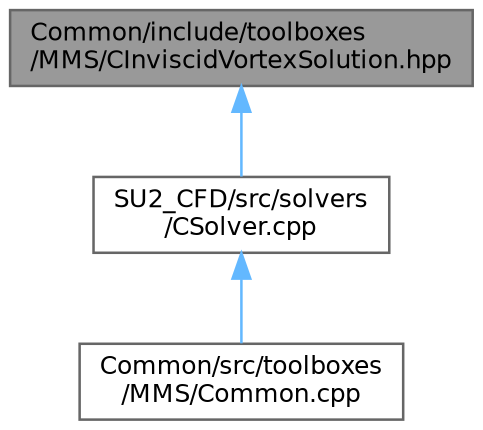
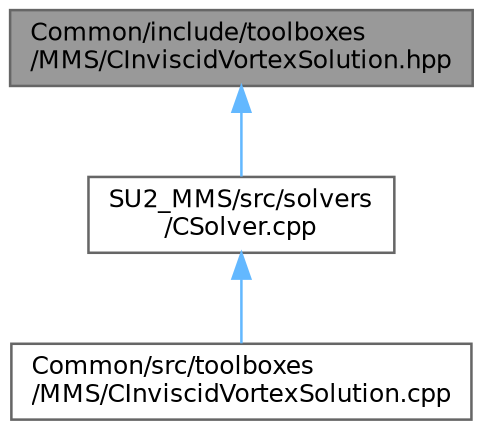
node "SU2_CFD/src/solvers /CSolver.cpp": label "SU2_CFD/src/solvers /CSolver.cpp" -> "SU2_MMS/src/solvers /CSolver.cpp"
node "Common/src/toolboxes /MMS/Common.cpp": label "Common/src/toolboxes /MMS/Common.cpp" -> "Common/src/toolboxes /MMS/CInviscidVortexSolution.cpp"
